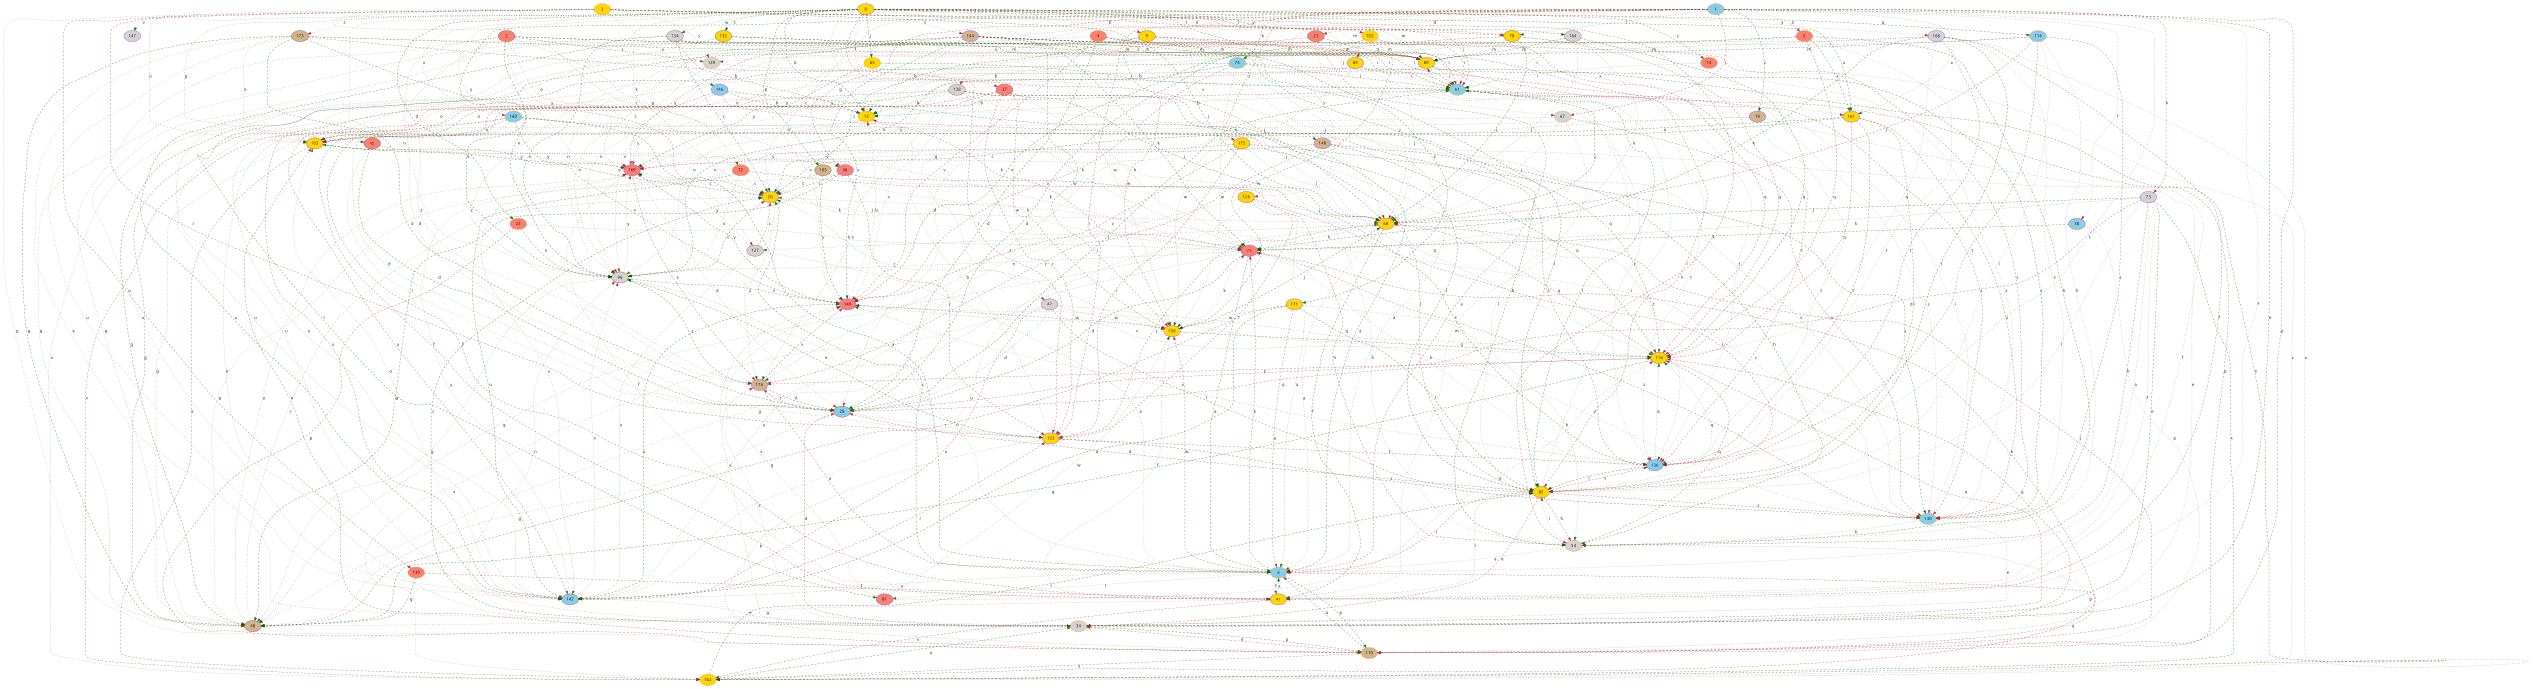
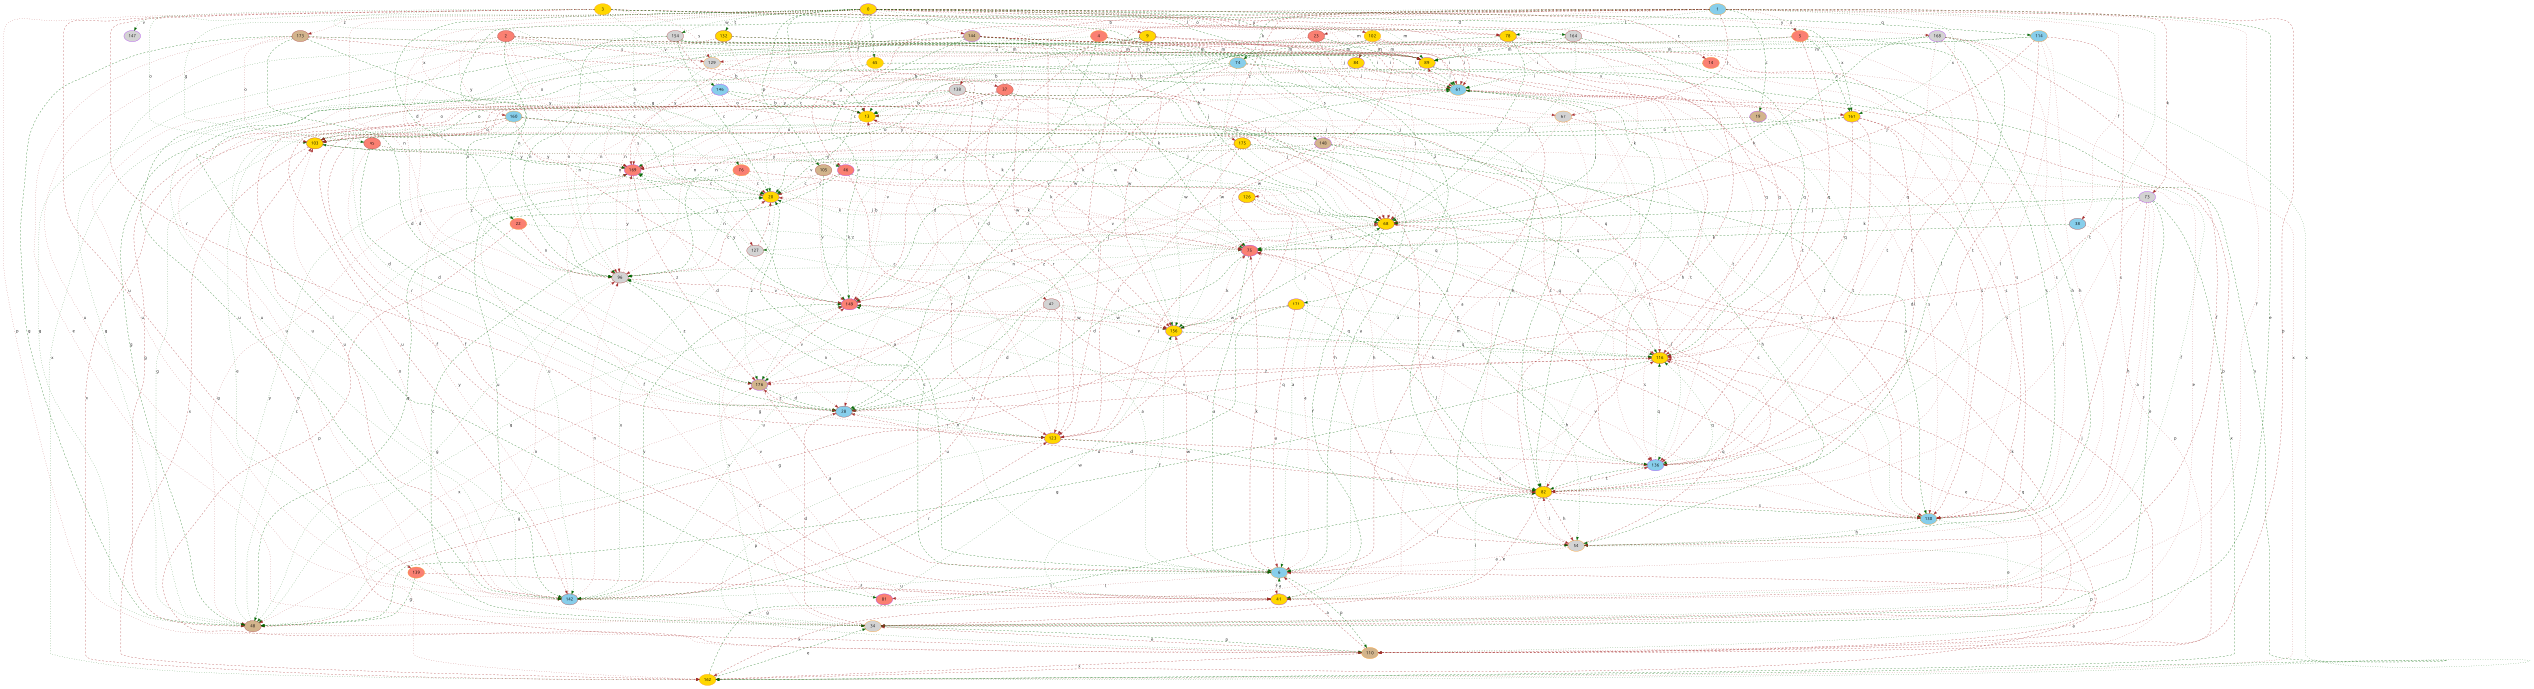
edge "23" -> "89": label "z" -> "m"
edge "61" -> "13": color darkgreen -> brown
edge "173" -> "20": color brown -> darkgreen
node "72": label "72" -> "76"
